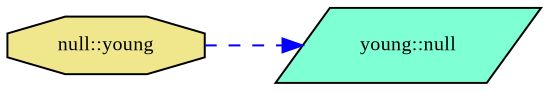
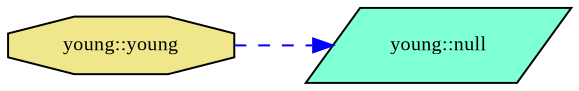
node "null::young": label "null::young" -> "young::young"
